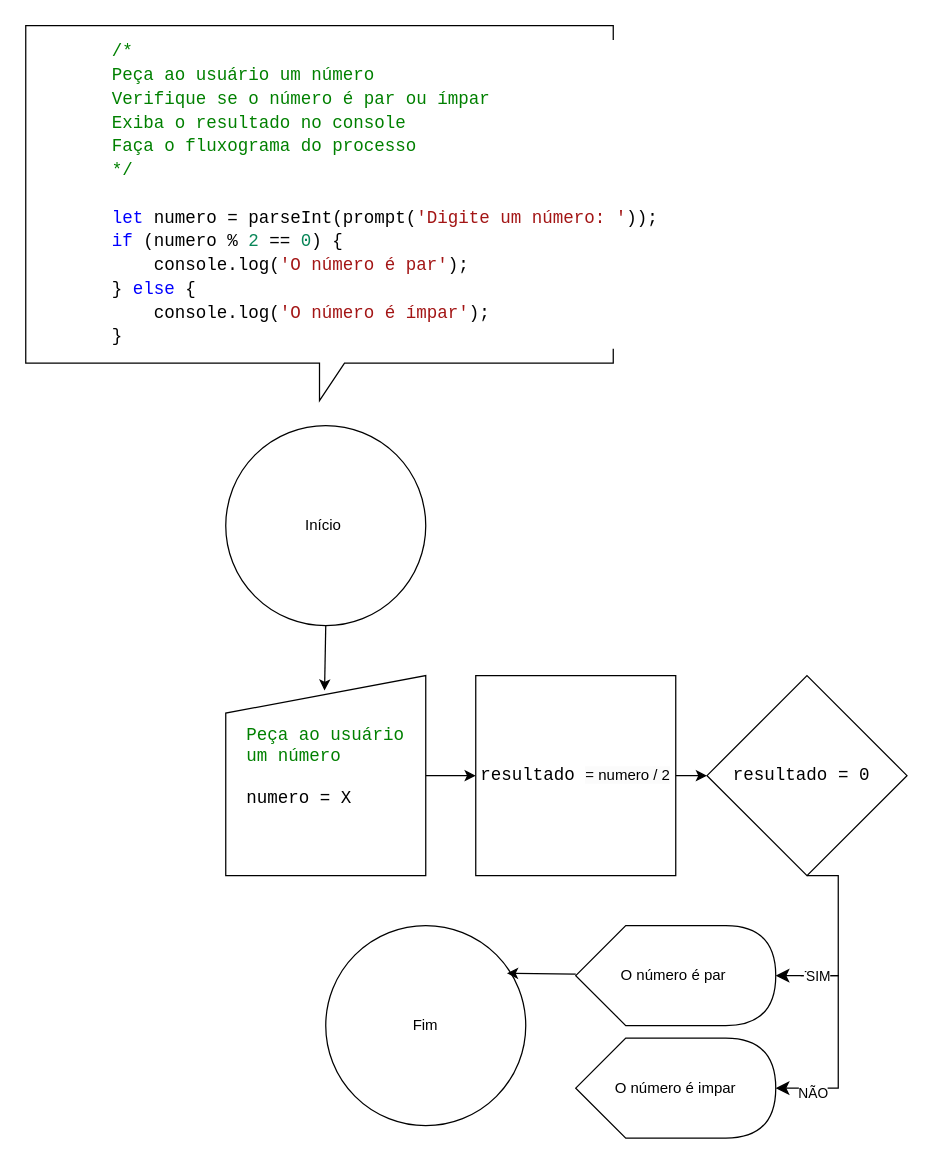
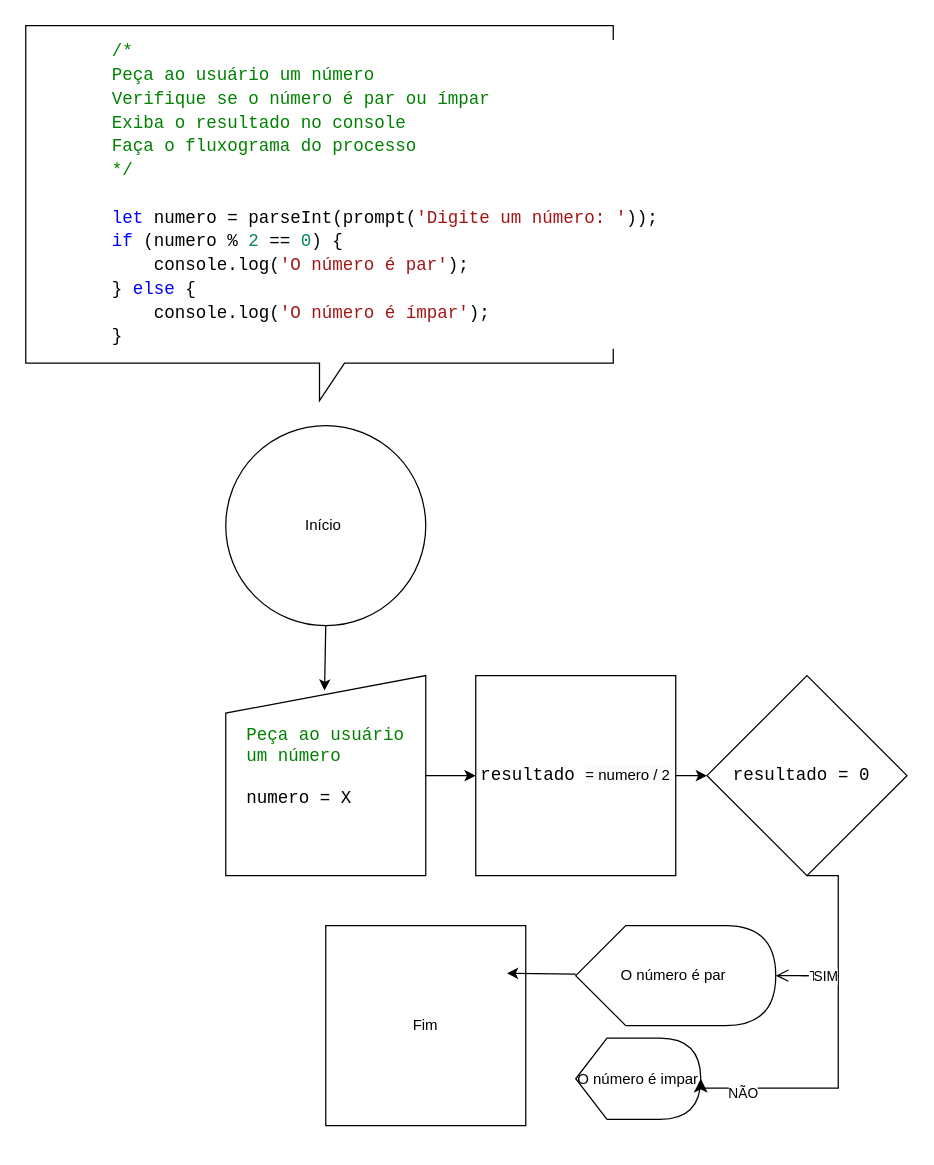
edge "resultado = 0" -> "O número é par": arrowhead classic -> open
node "Fim": shape ellipse -> rectangle
node "O número é impar": size 200x100 -> 125x81
